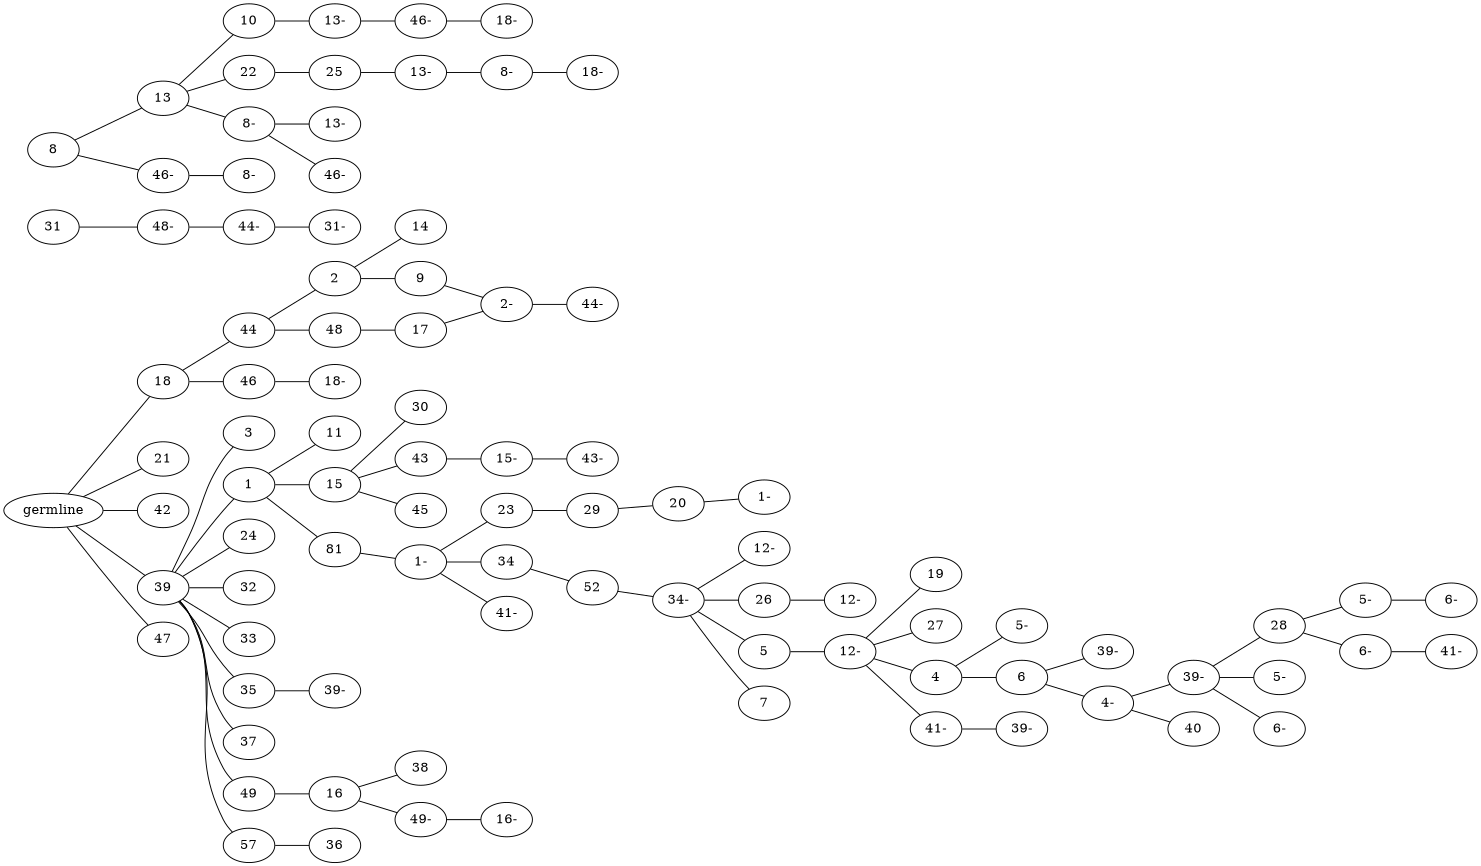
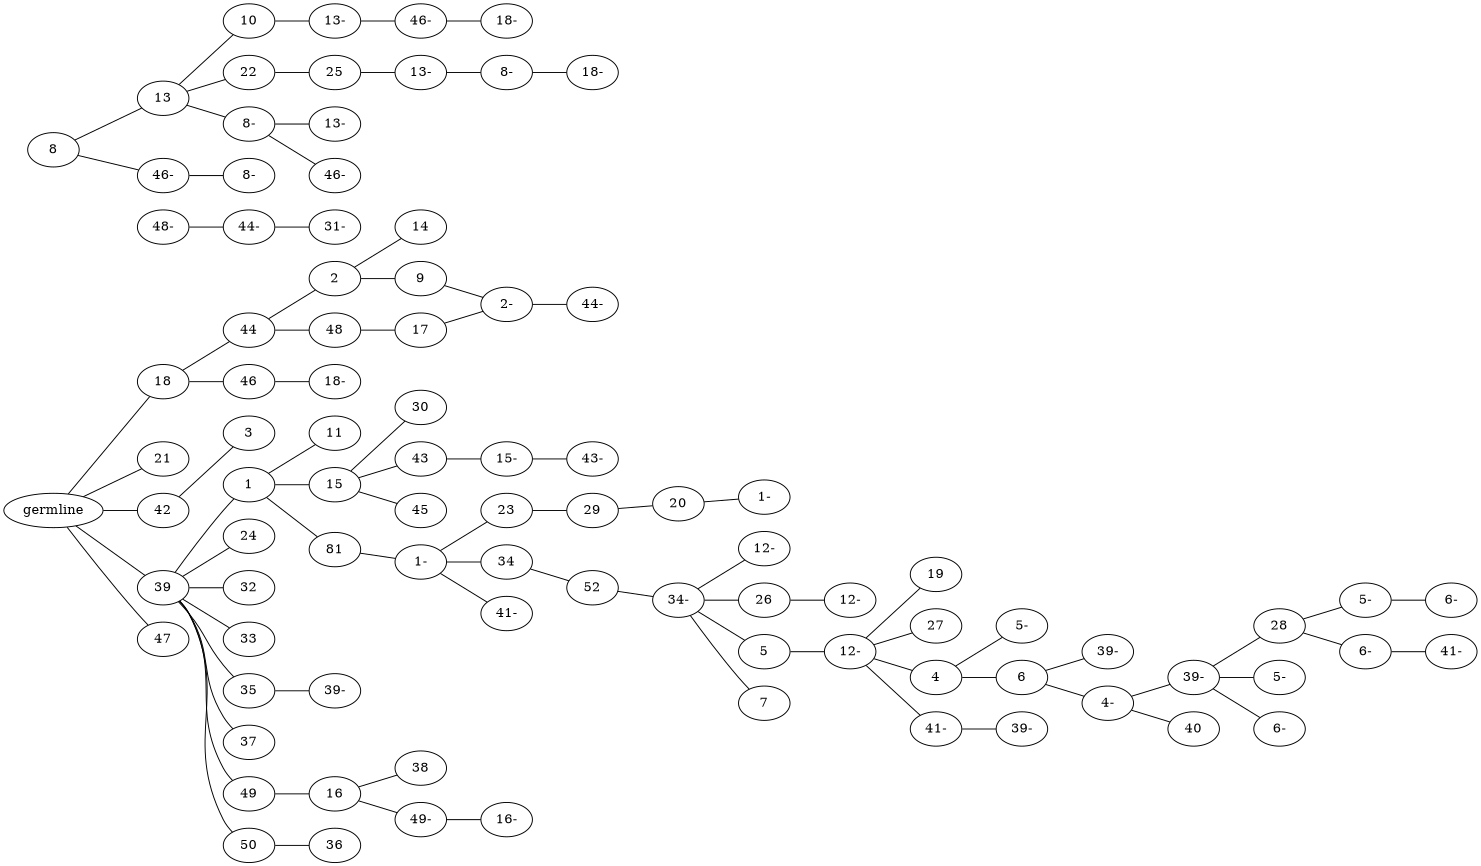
node "31": removed
edge "3" -- "39": now "3" -- "42"
node "57": label "57" -> "50"
